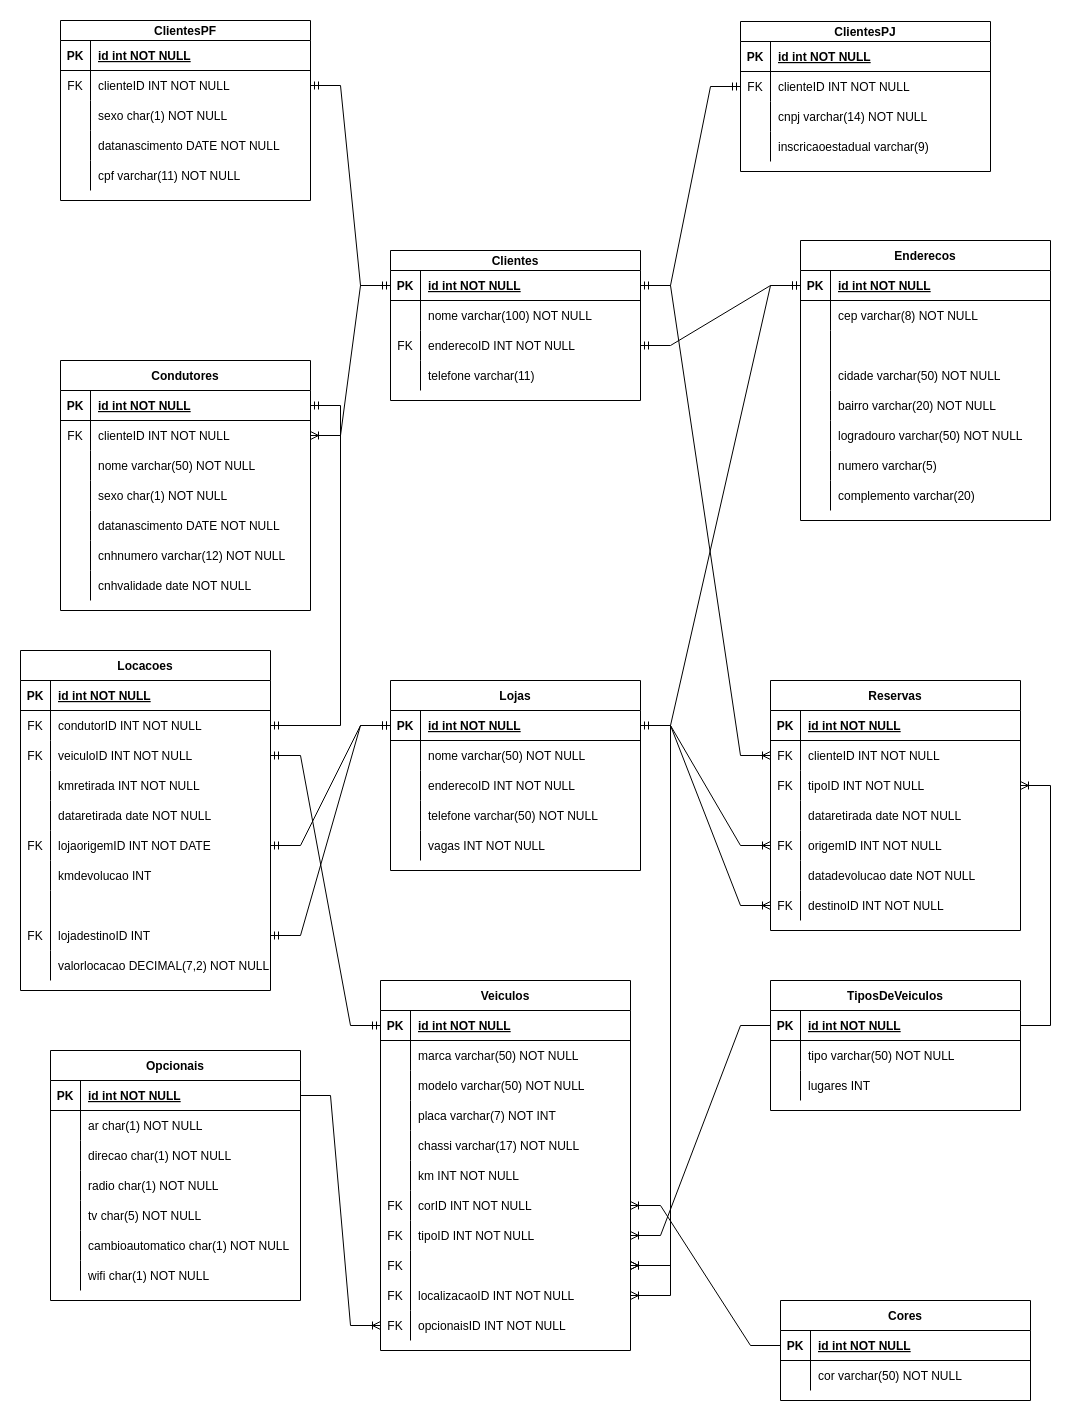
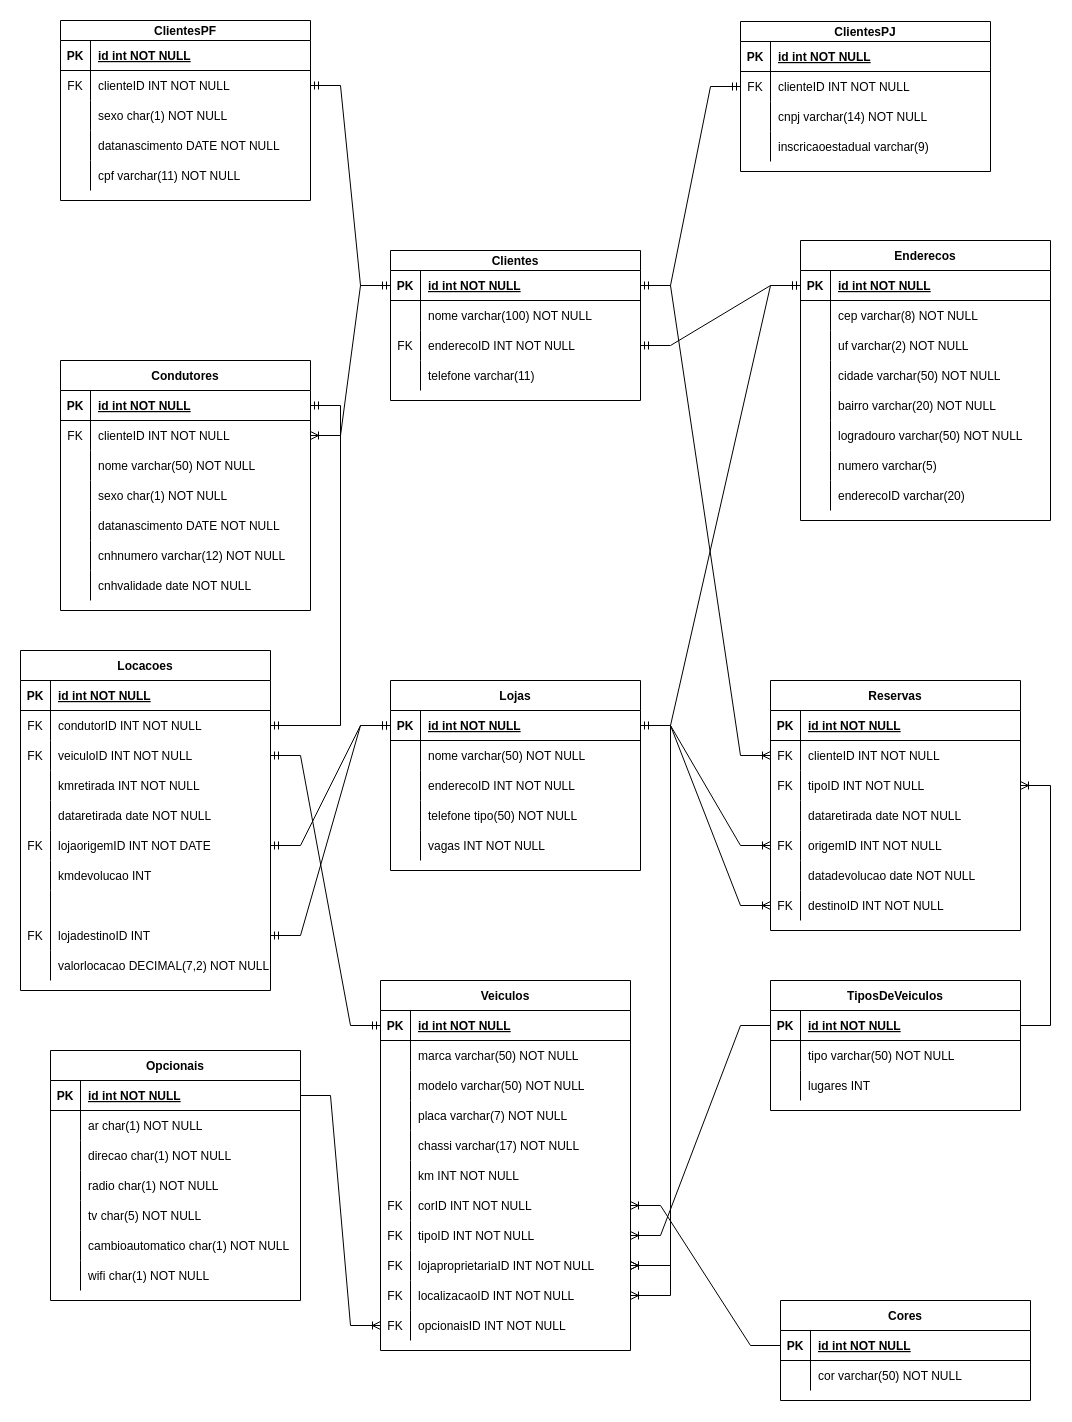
node "uf varchar(2) NOT NULL": added
node "complemento varchar(20)": label "complemento varchar(20)" -> "enderecoID varchar(20)"
node "telefone varchar(50) NOT NULL": label "telefone varchar(50) NOT NULL" -> "telefone tipo(50) NOT NULL"
node "placa varchar(7) NOT INT": label "placa varchar(7) NOT INT" -> "placa varchar(7) NOT NULL"
node "lojaproprietariaID INT NOT NULL": added
